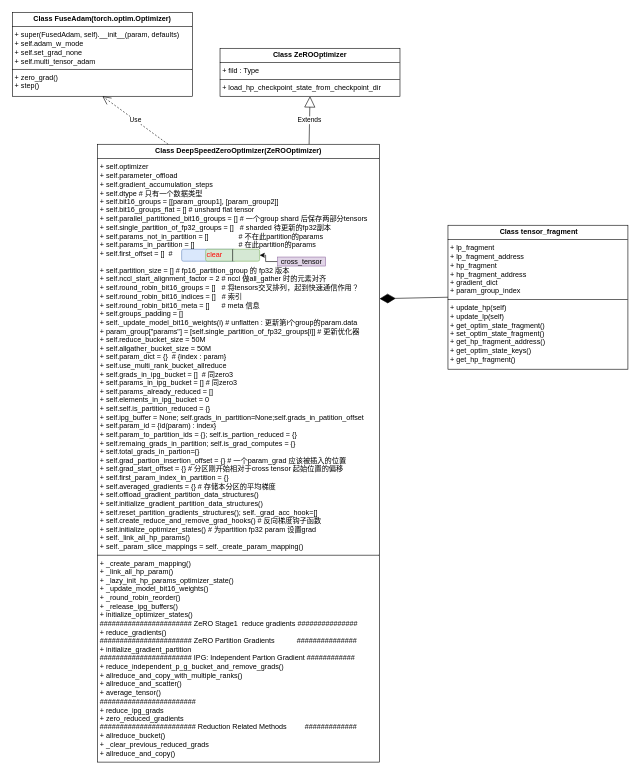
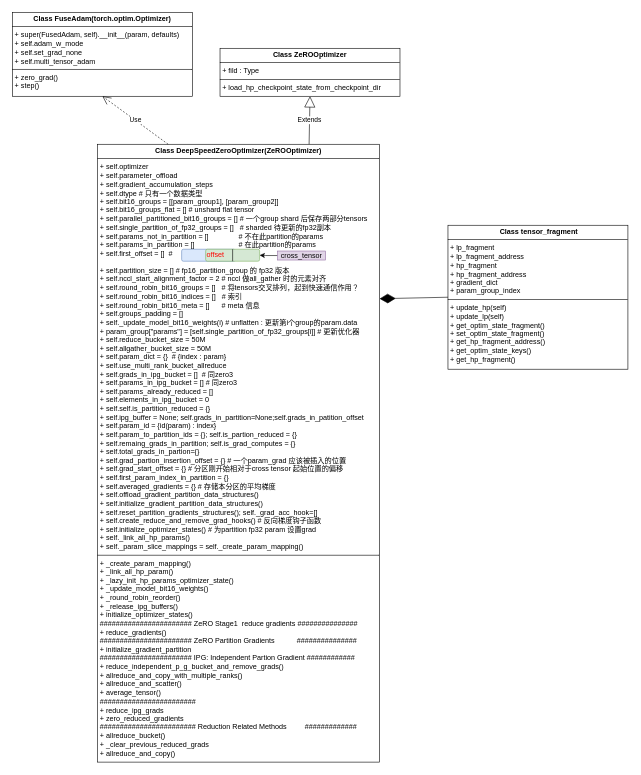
node "clear": label "clear" -> "offset"
node "cross_tensor": moved (302, 262) -> (302, 256)
